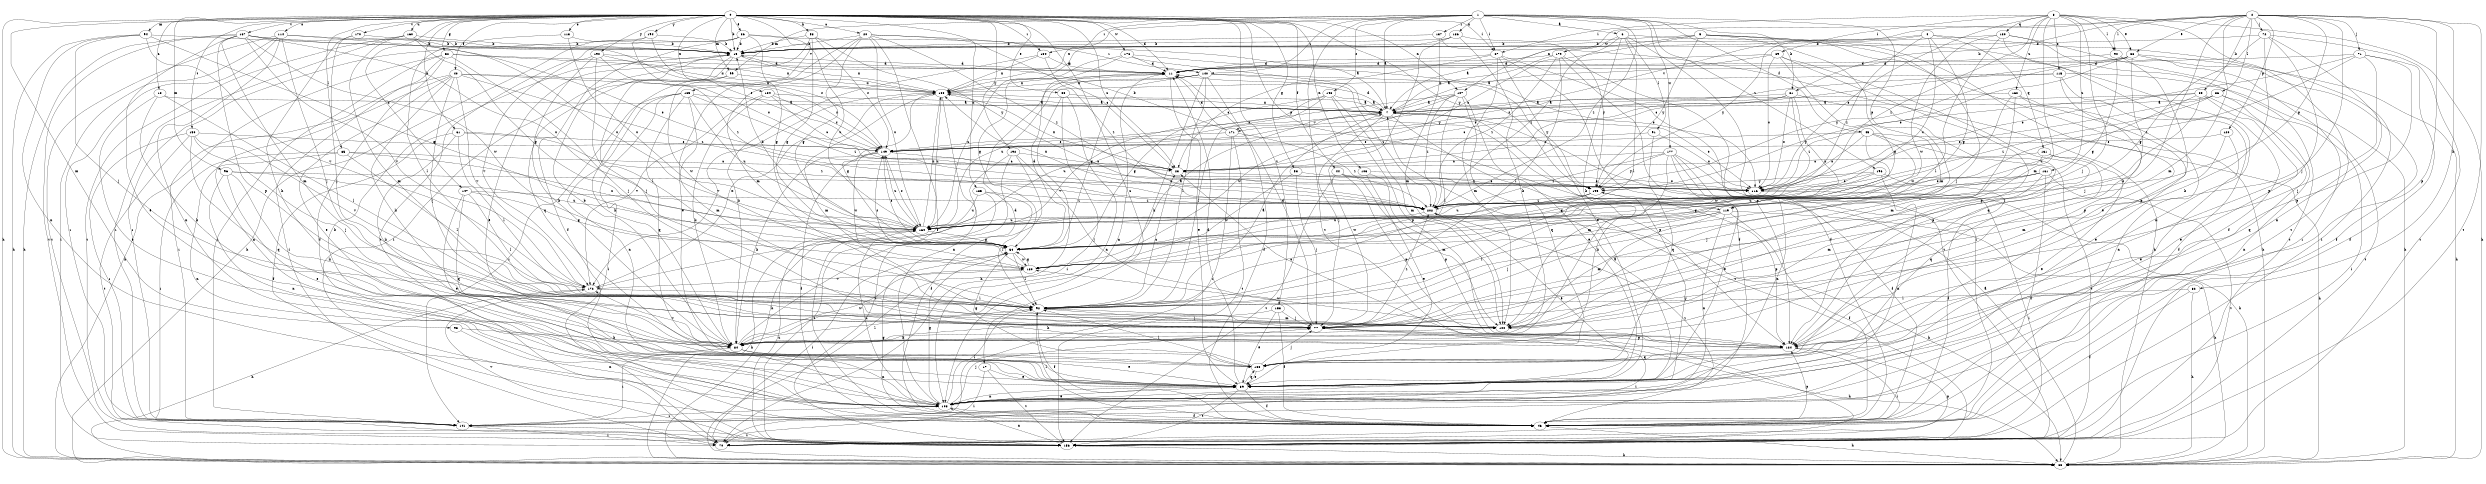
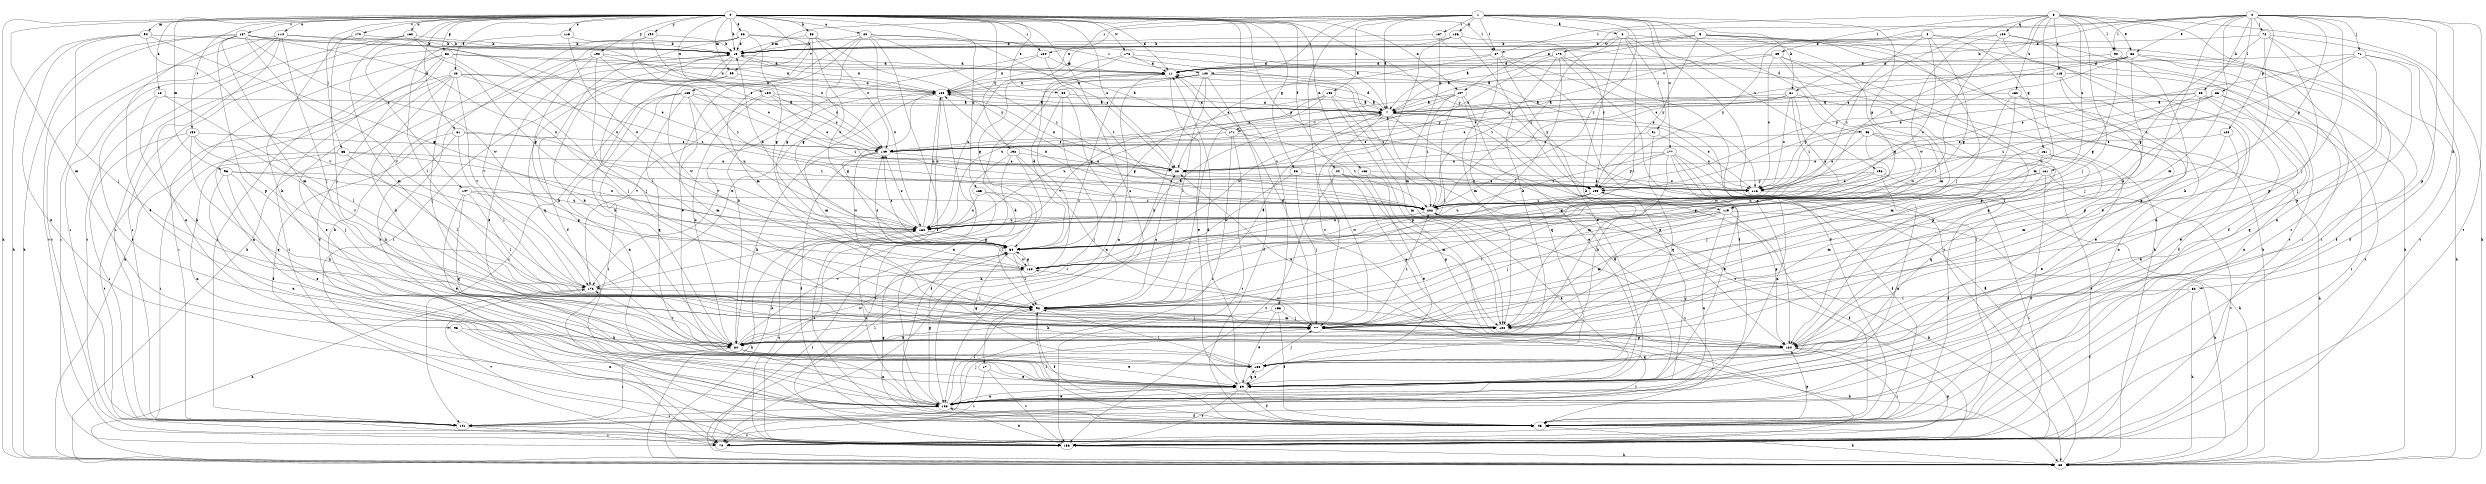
edge "161" -> "116": removed, label "o"
edge "149" -> "164": removed, label "u"
